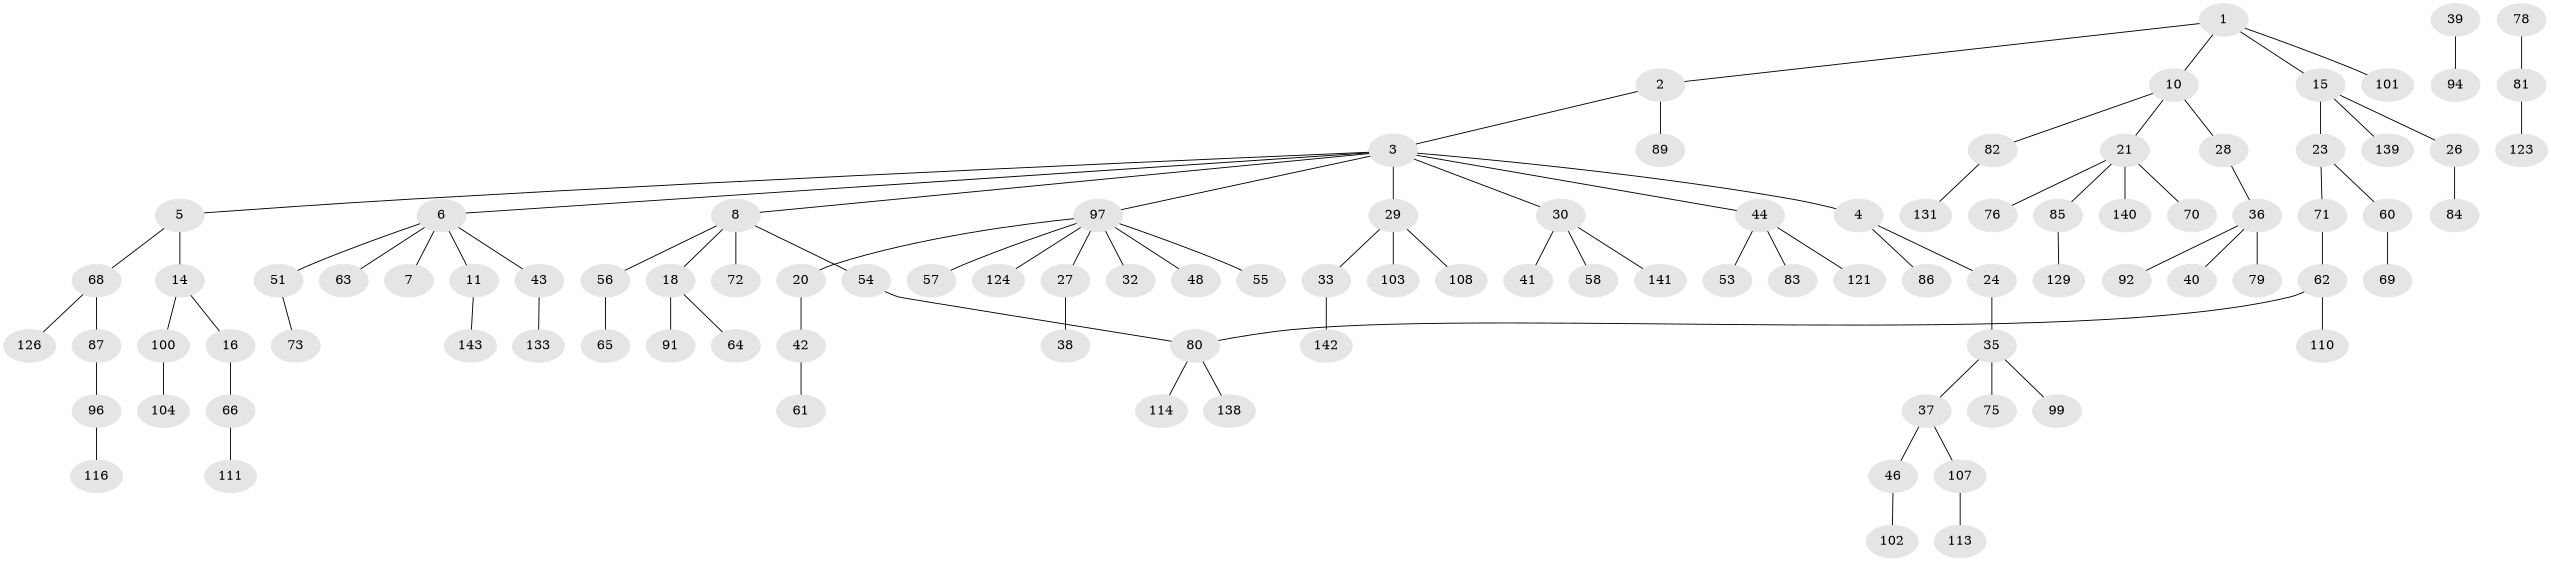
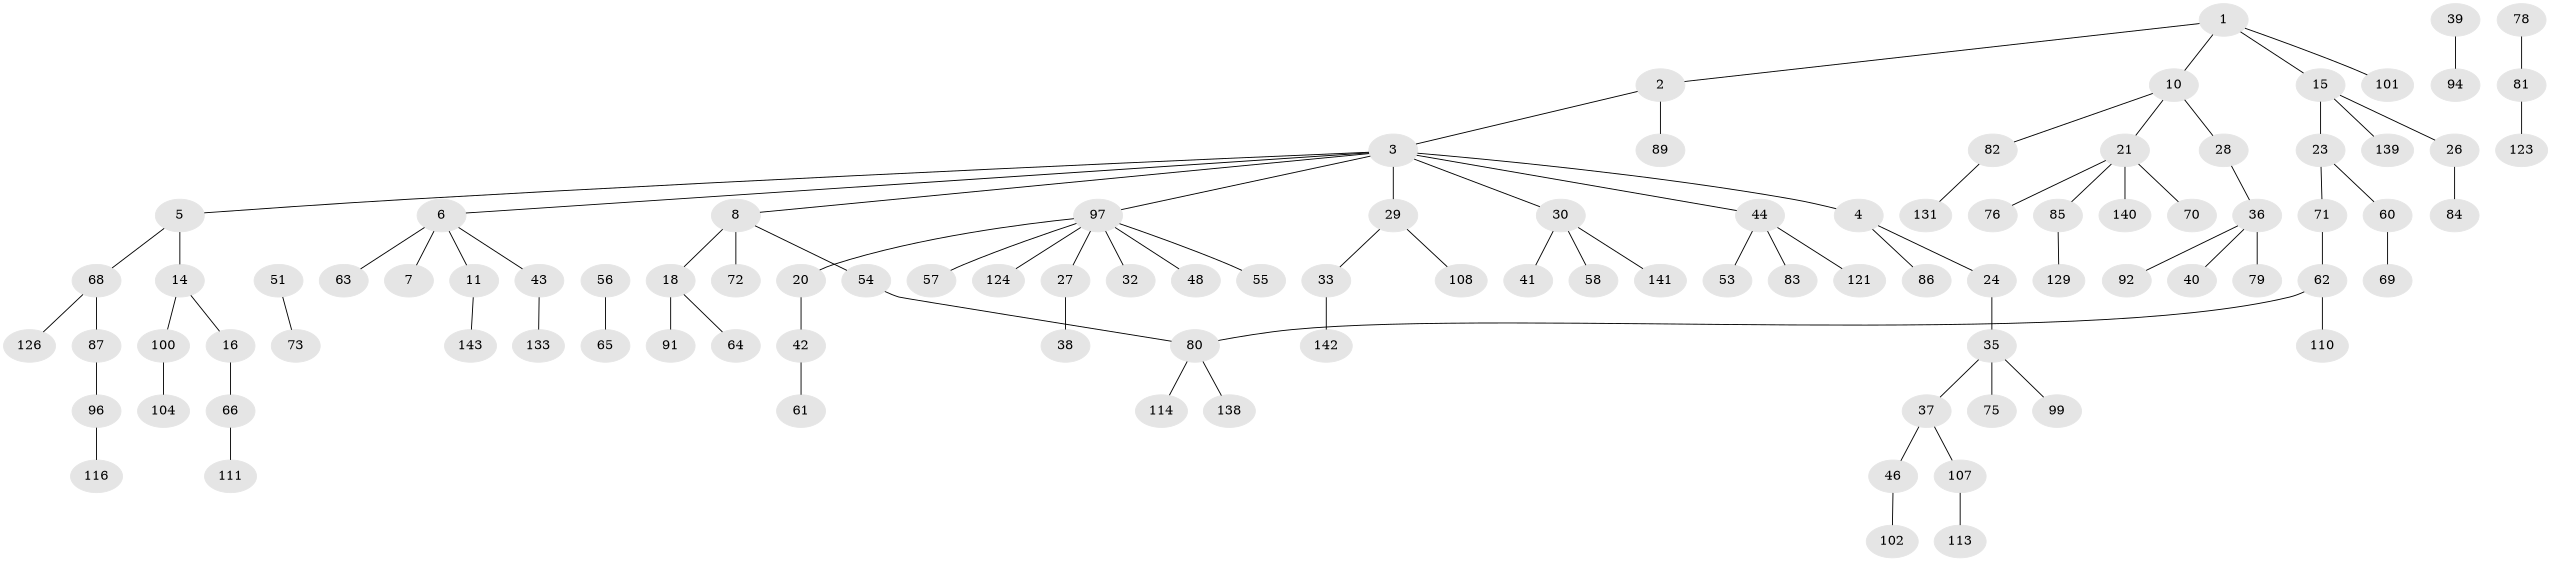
edge "6" -- "51": removed
edge "8" -- "56": removed
node "103": removed
